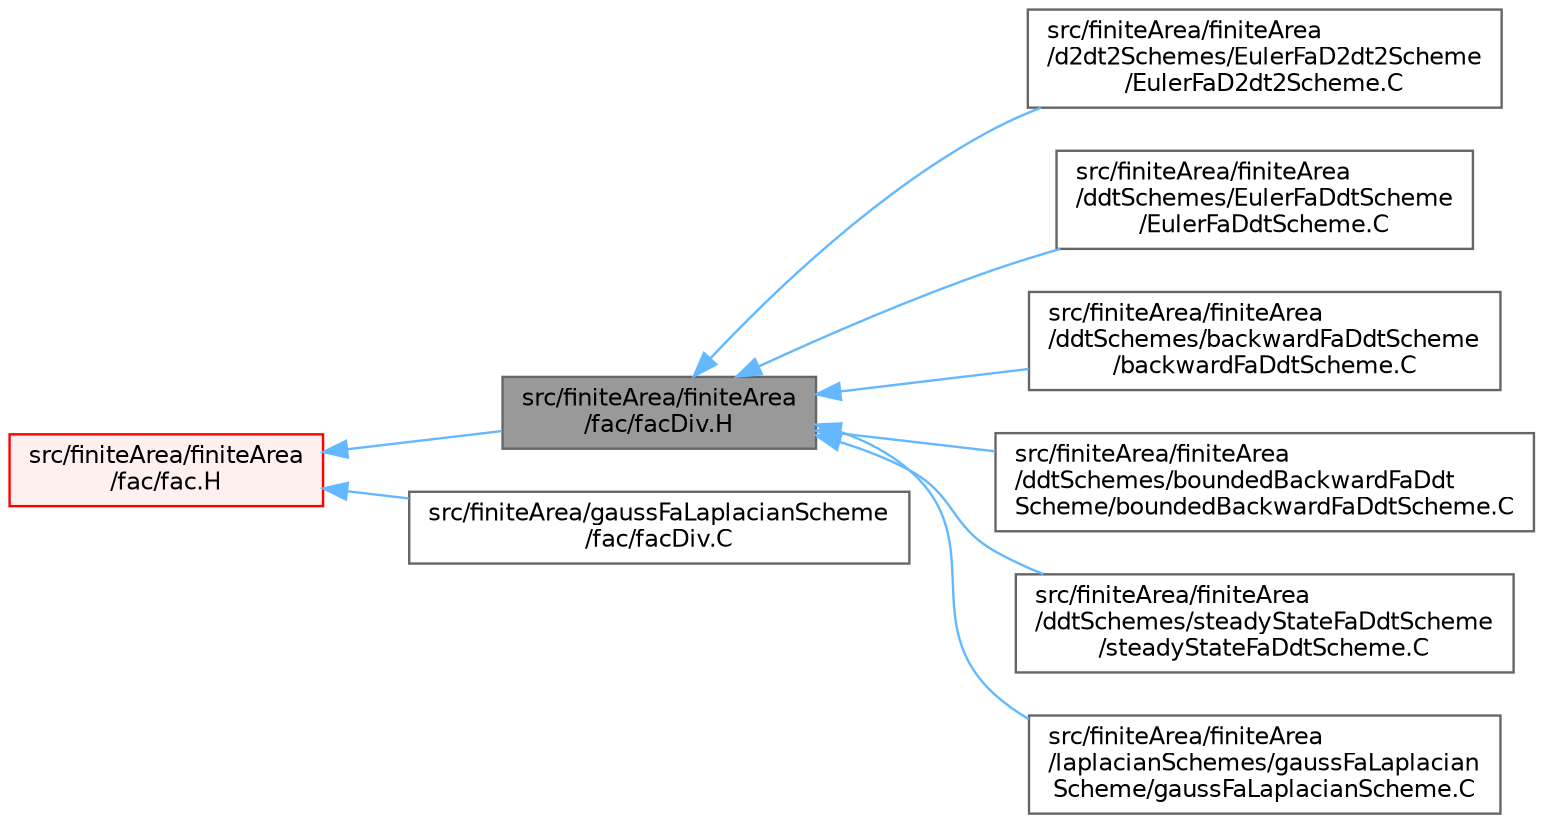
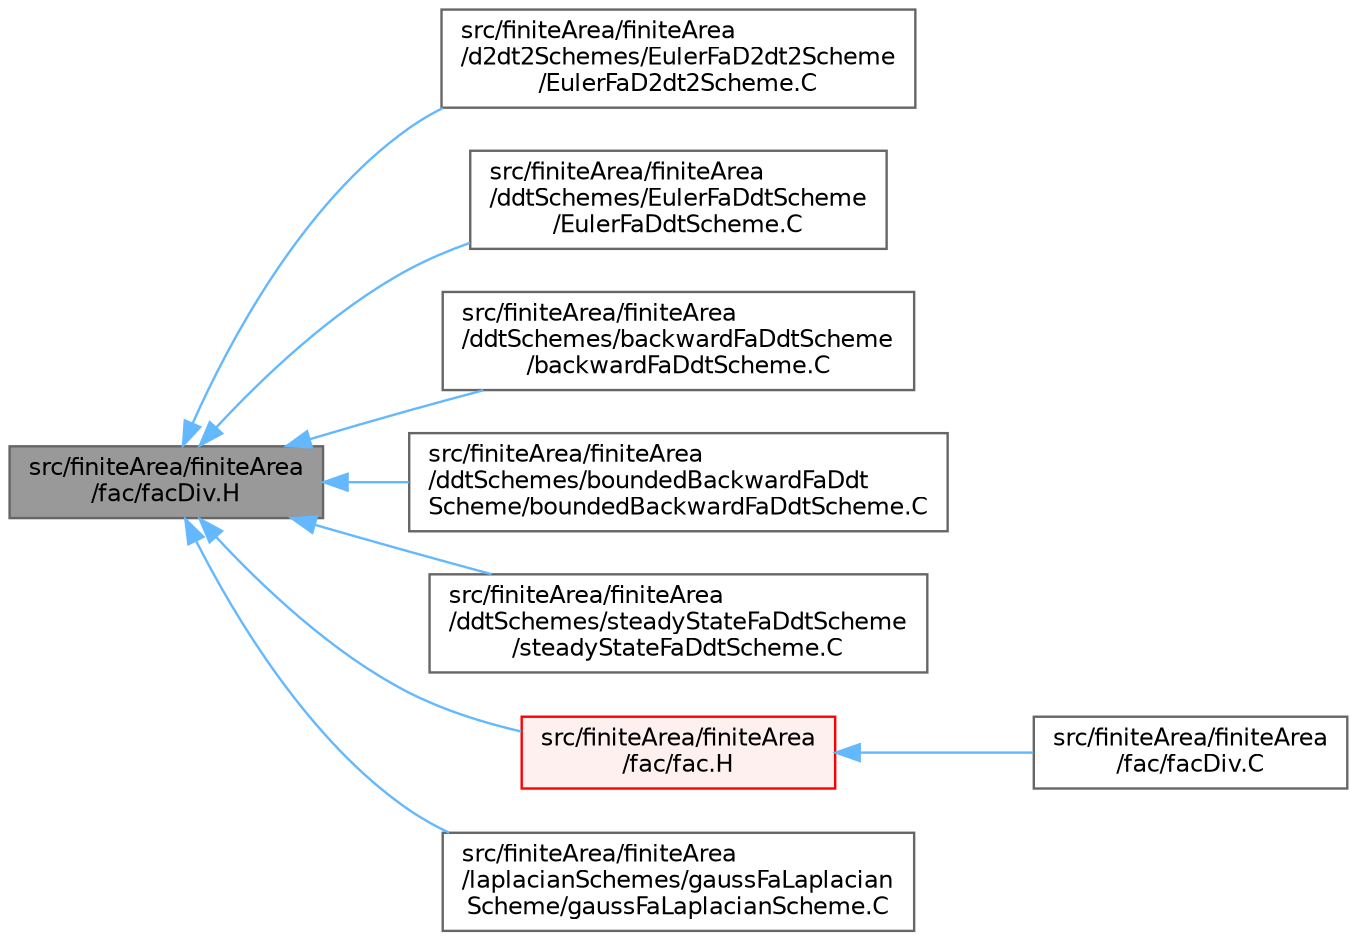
edge "src/finiteArea/finiteArea /fac/facDiv.H" -> "src/finiteArea/finiteArea /fac/fac.H": reversed
node "src/finiteArea/gaussFaLaplacianScheme /fac/facDiv.C": label "src/finiteArea/gaussFaLaplacianScheme /fac/facDiv.C" -> "src/finiteArea/finiteArea /fac/facDiv.C"
